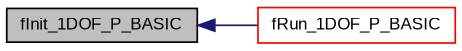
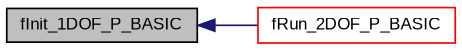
node "fRun_1DOF_P_BASIC": label "fRun_1DOF_P_BASIC" -> "fRun_2DOF_P_BASIC"
